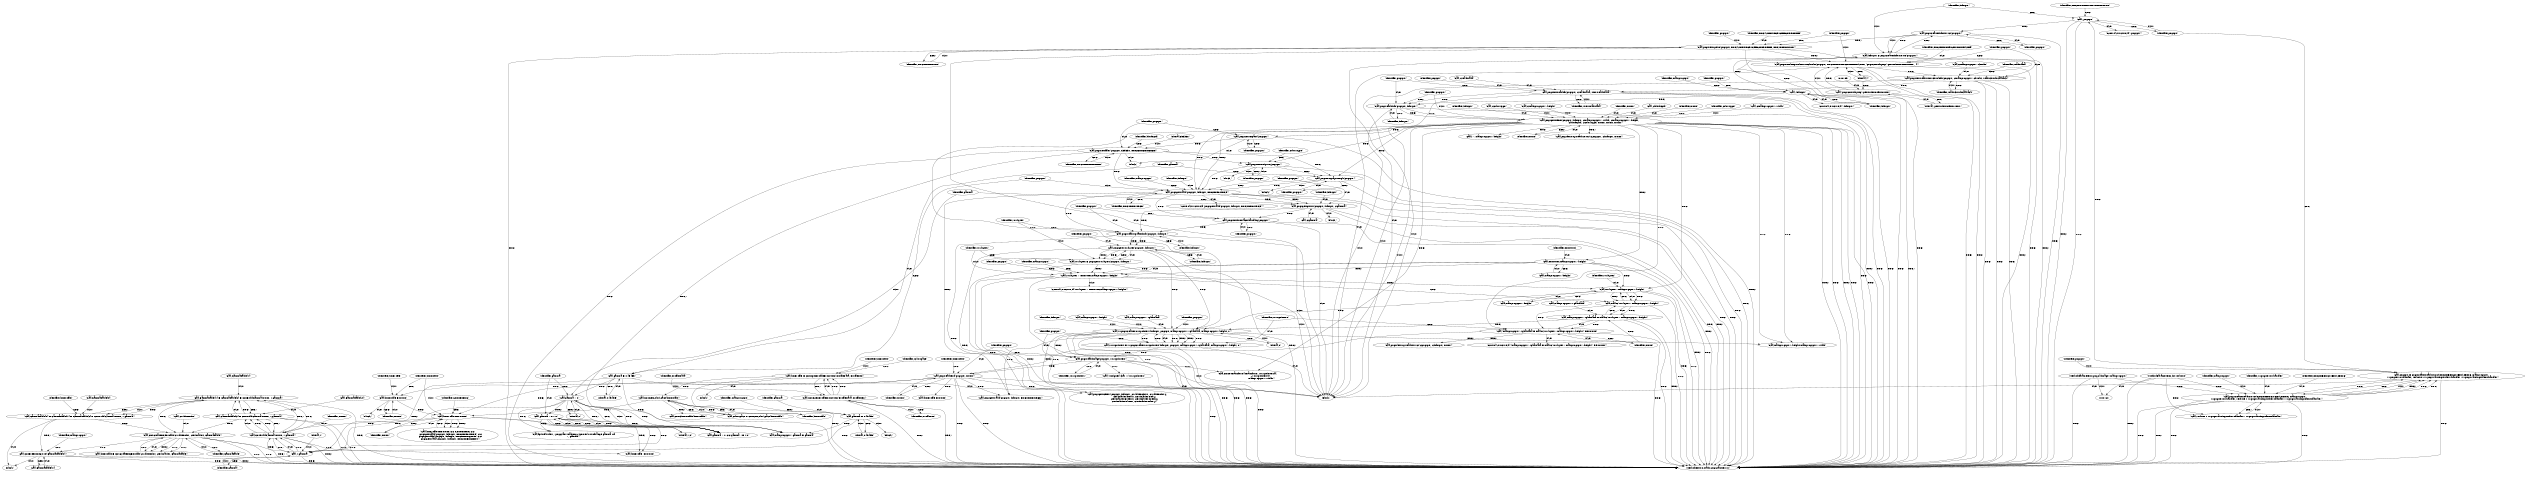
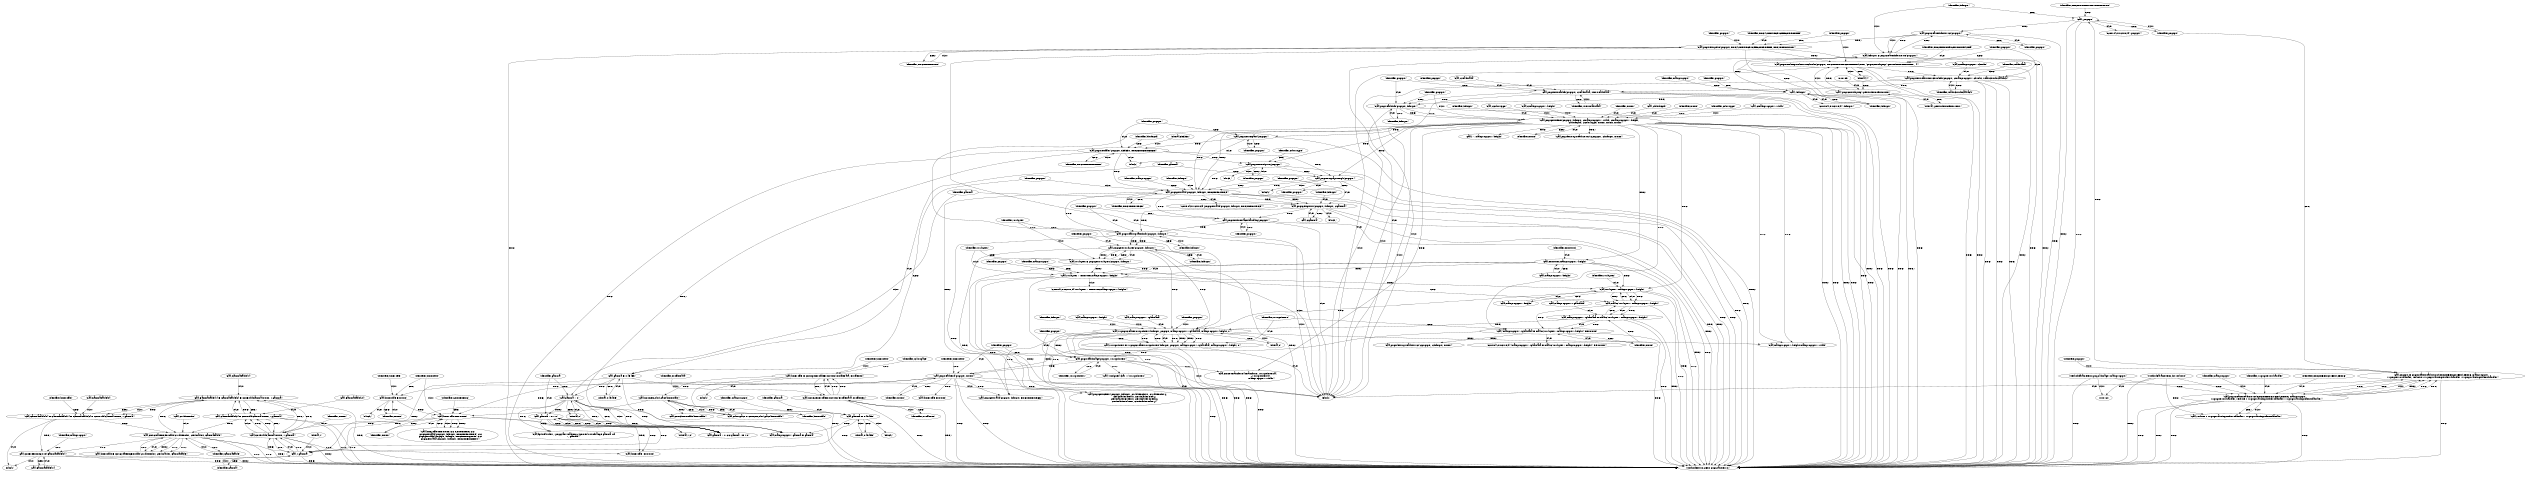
edge "(Call,png_get_gAMA(png_ptr, info_ptr, &gamma))" -> "(Call,&gamma)": added, label "CFG:"
node "(MethodReturn,static pngquant_error)": label "(MethodReturn,static pngquant_error)" -> "(MethodReturn,pHYs pngquant_error)"
